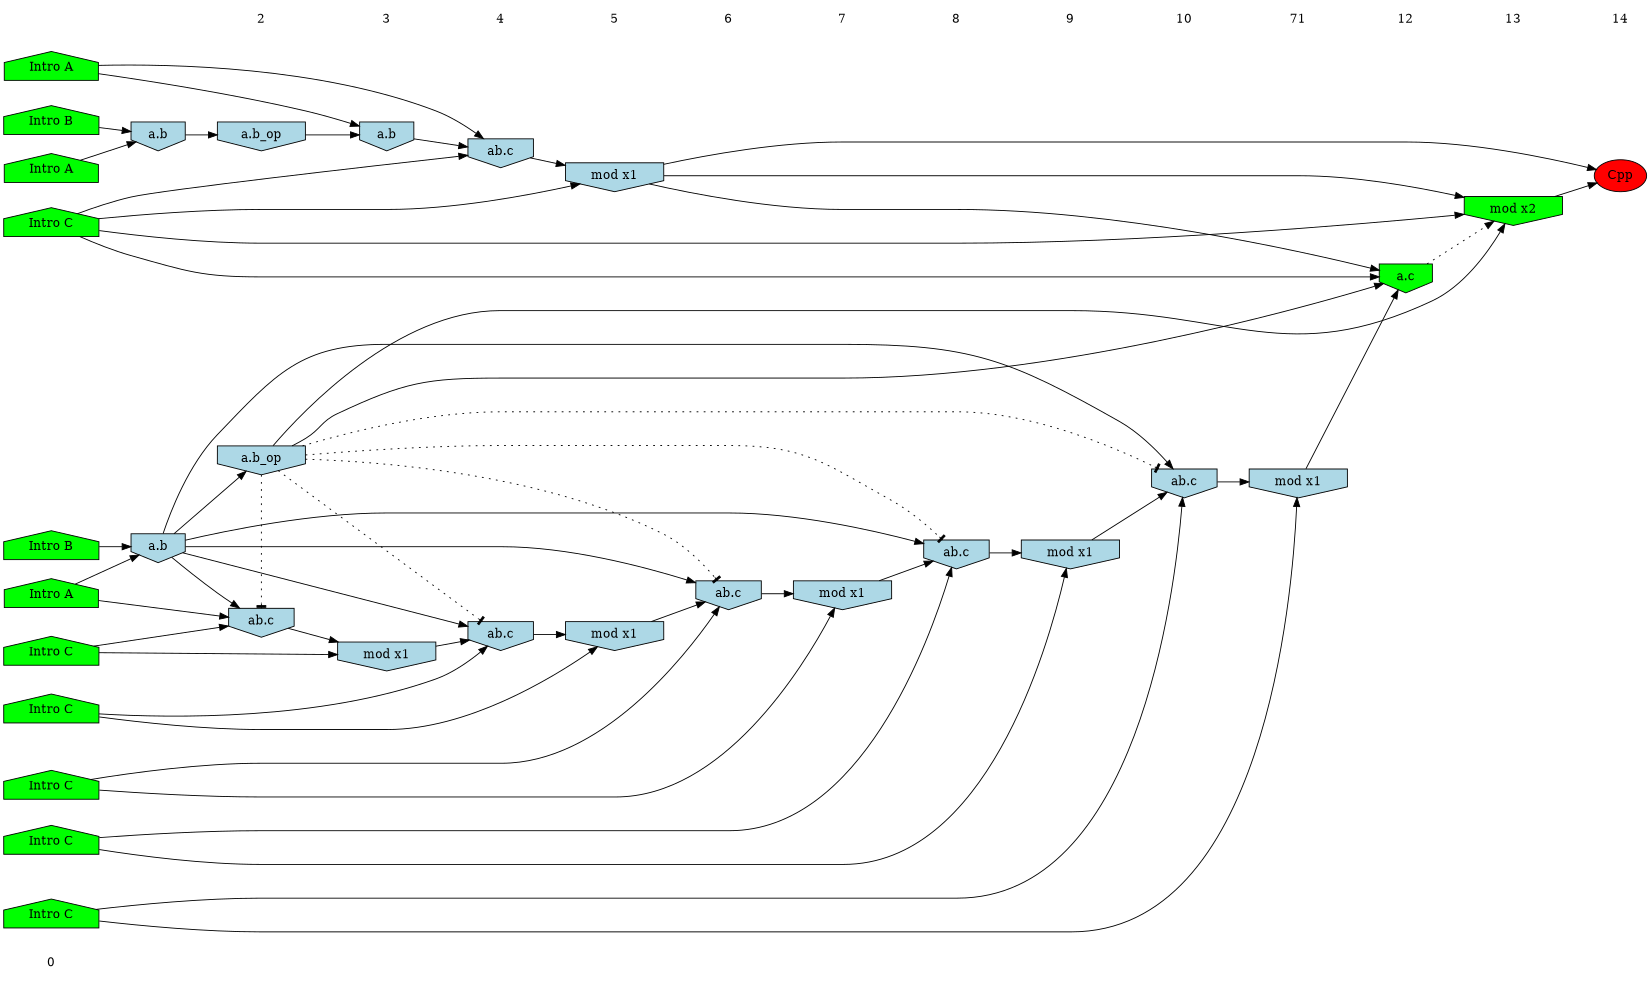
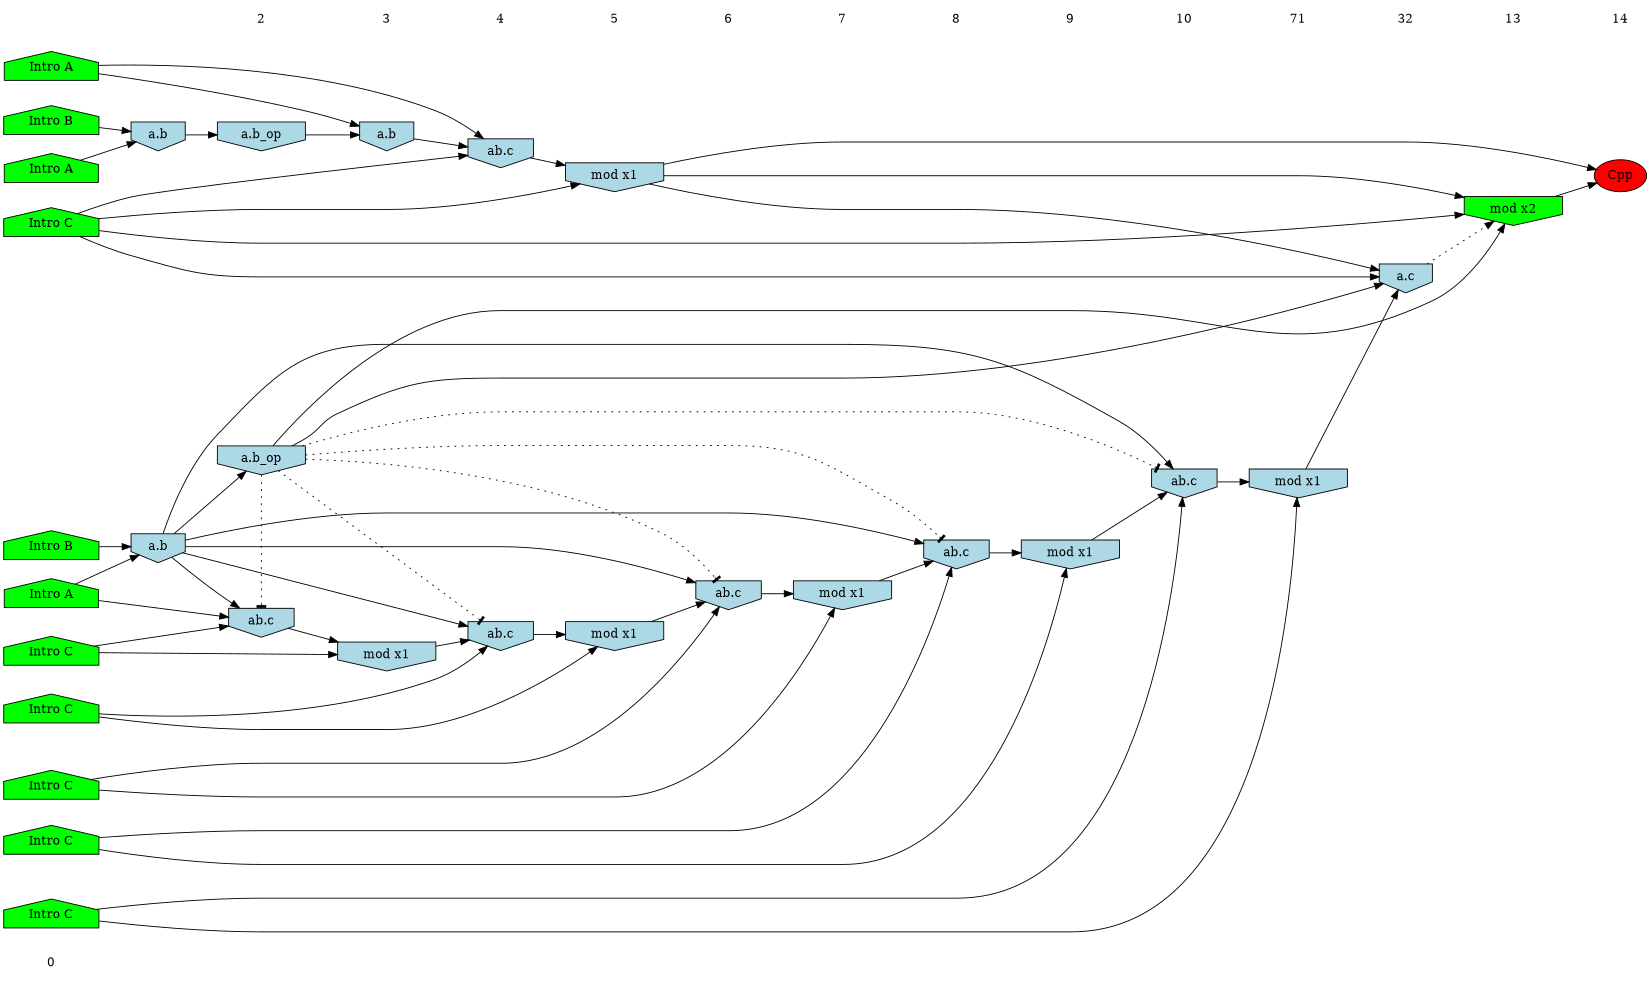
node "12": label "12" -> "32"
node "a.c": fillcolor green -> lightblue
